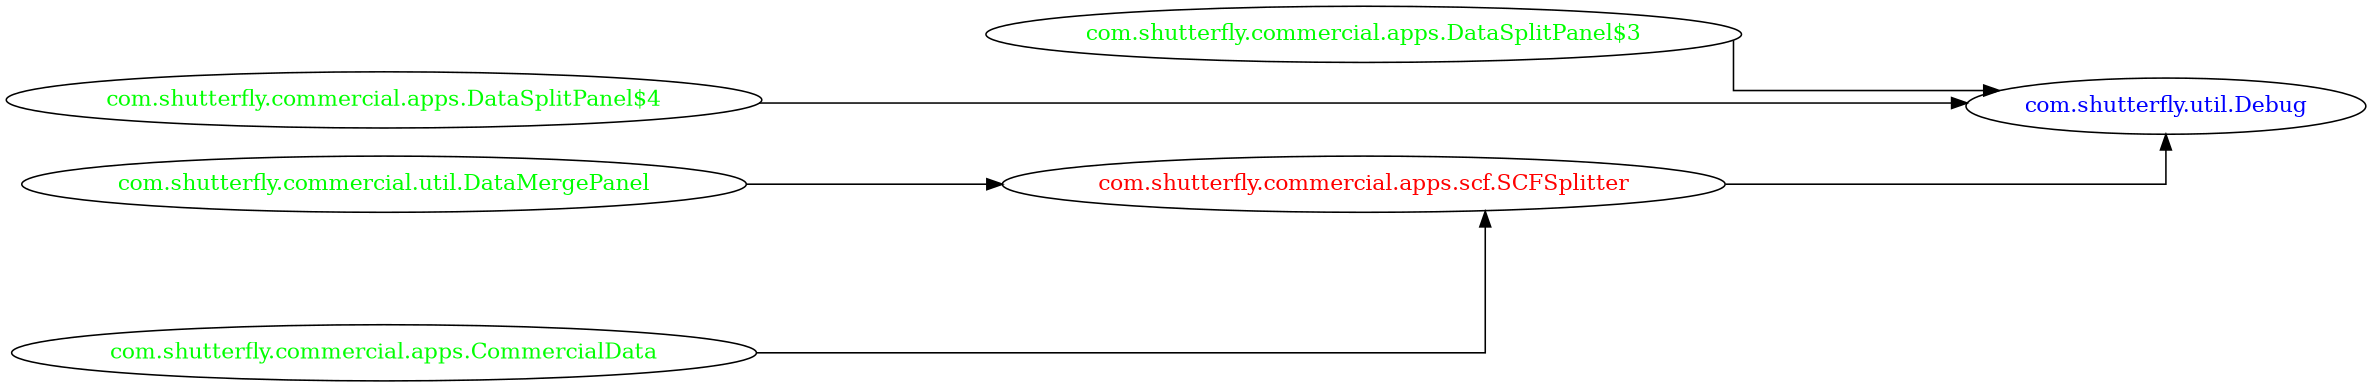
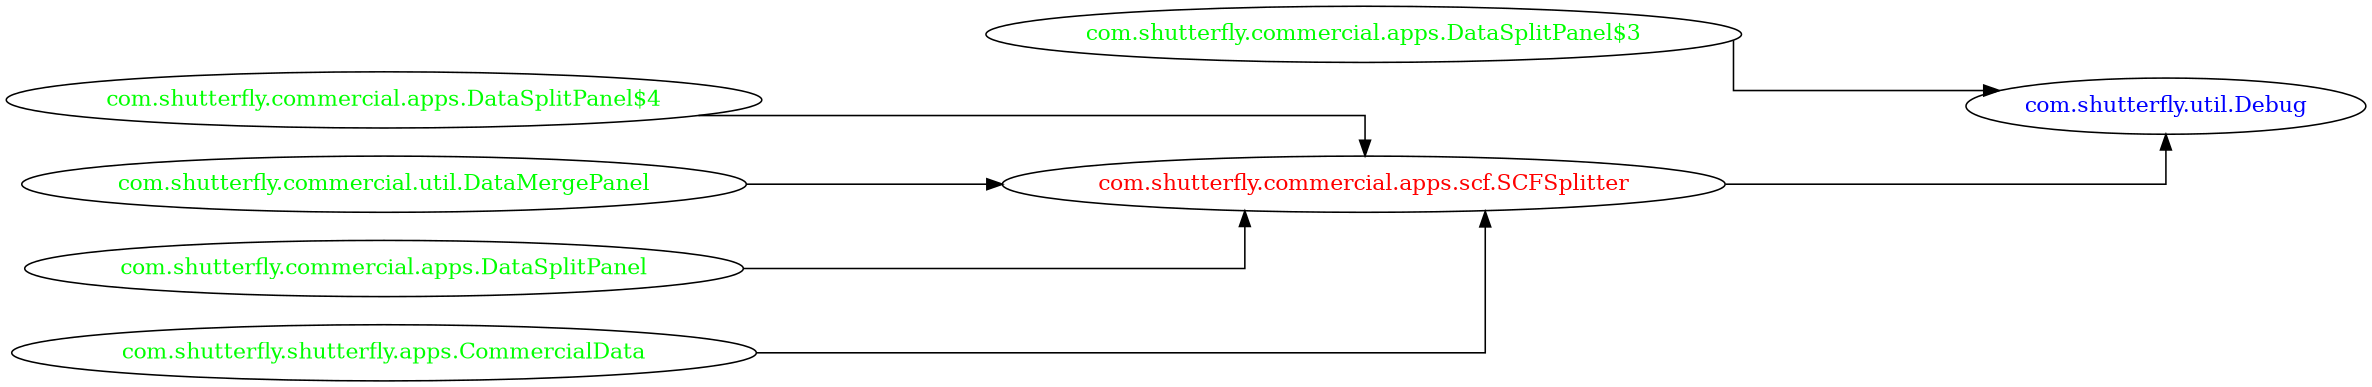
edge "com.shutterfly.commercial.apps.DataSplitPanel$4" -> "com.shutterfly.util.Debug": now "com.shutterfly.commercial.apps.DataSplitPanel$4" -> "com.shutterfly.commercial.apps.scf.SCFSplitter"
node "com.shutterfly.commercial.apps.DataSplitPanel": added
node "com.shutterfly.commercial.apps.CommercialData": label "com.shutterfly.commercial.apps.CommercialData" -> "com.shutterfly.shutterfly.apps.CommercialData"
